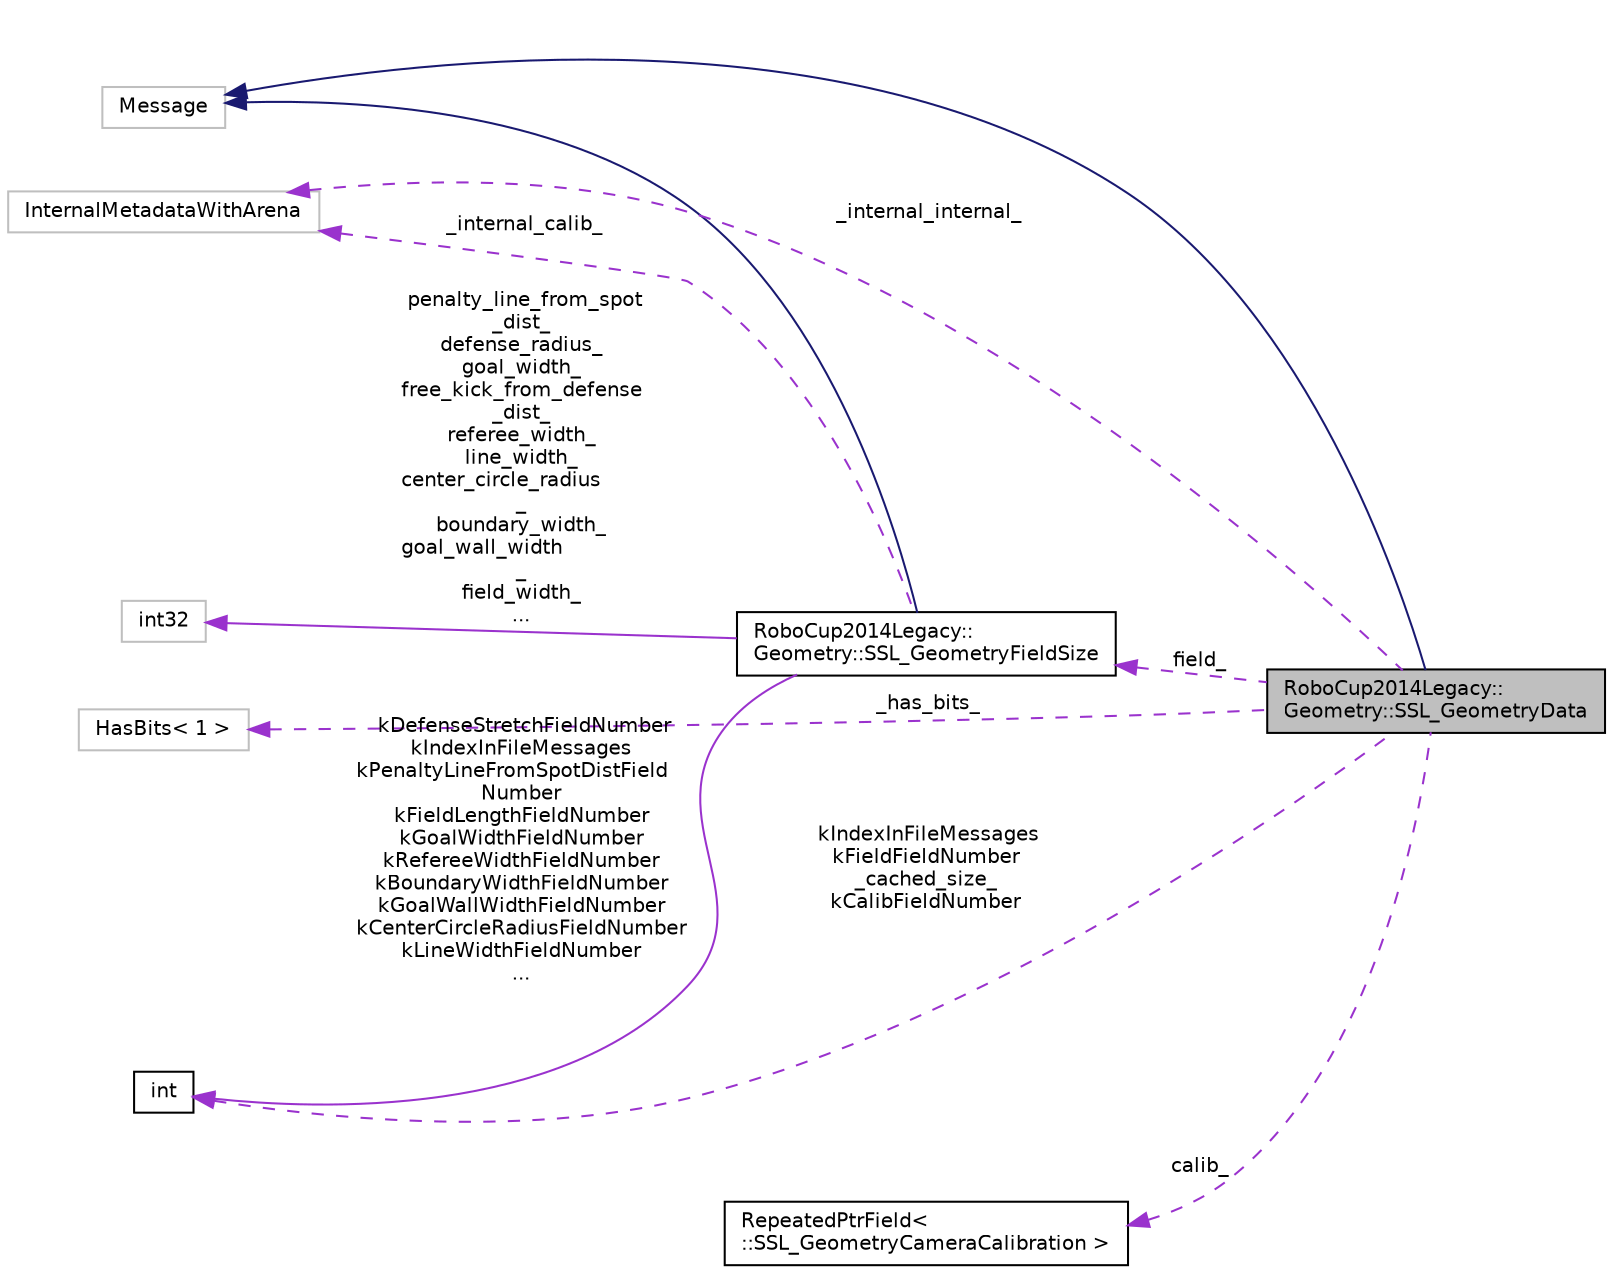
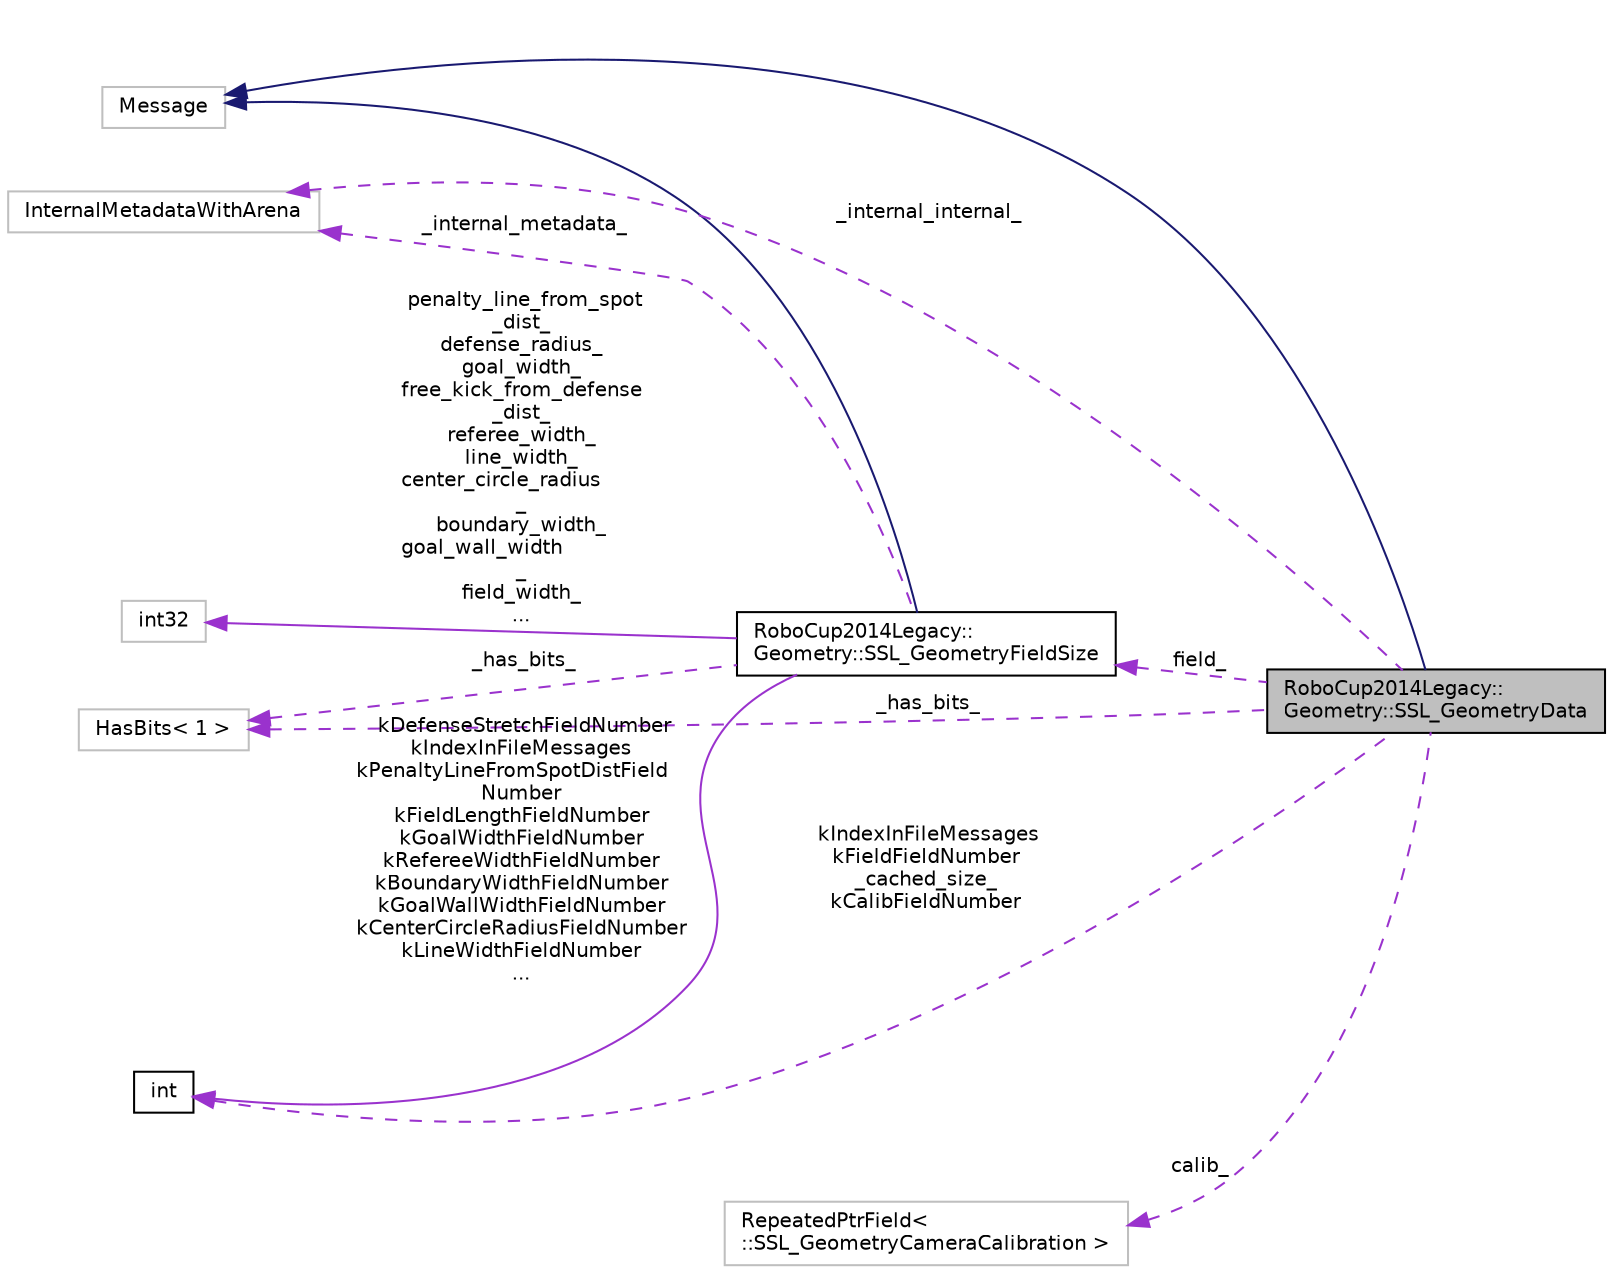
edge "RoboCup2014Legacy:: Geometry::SSL_GeometryFieldSize" -> "InternalMetadataWithArena": label " _internal_calib_" -> " _internal_metadata_"
edge "RoboCup2014Legacy:: Geometry::SSL_GeometryFieldSize" -> "HasBits< 1 >": added, label "_has_bits_"
node "RepeatedPtrField< ::SSL_GeometryCameraCalibration >": color black -> grey75
